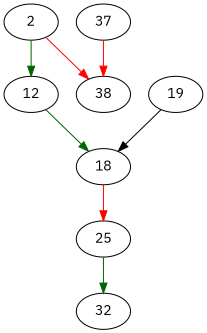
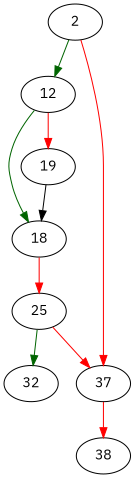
edge "2" -> "38": now "2" -> "37"
edge "12" -> "19": added
edge "25" -> "37": added
